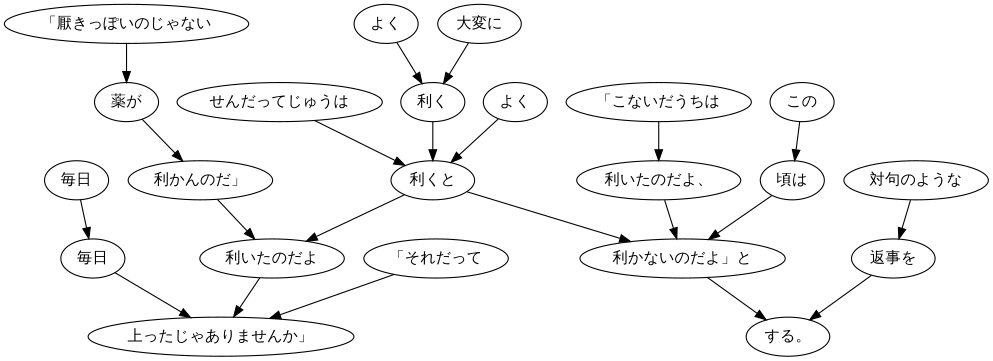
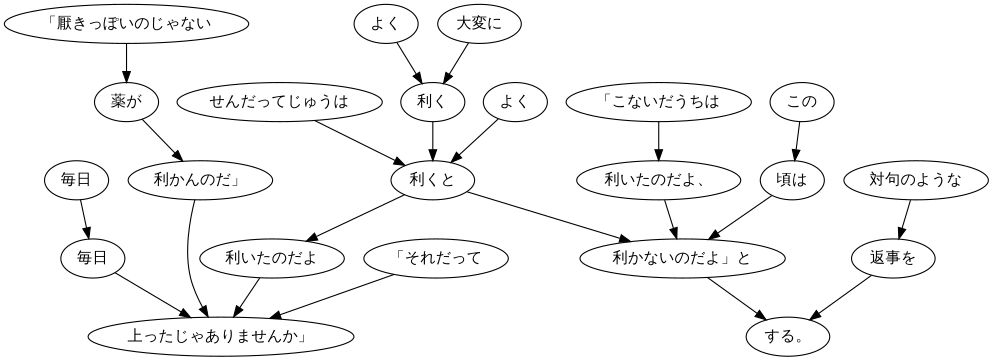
edge "利かんのだ」" -> "利いたのだよ": now "利かんのだ」" -> "上ったじゃありませんか」"
